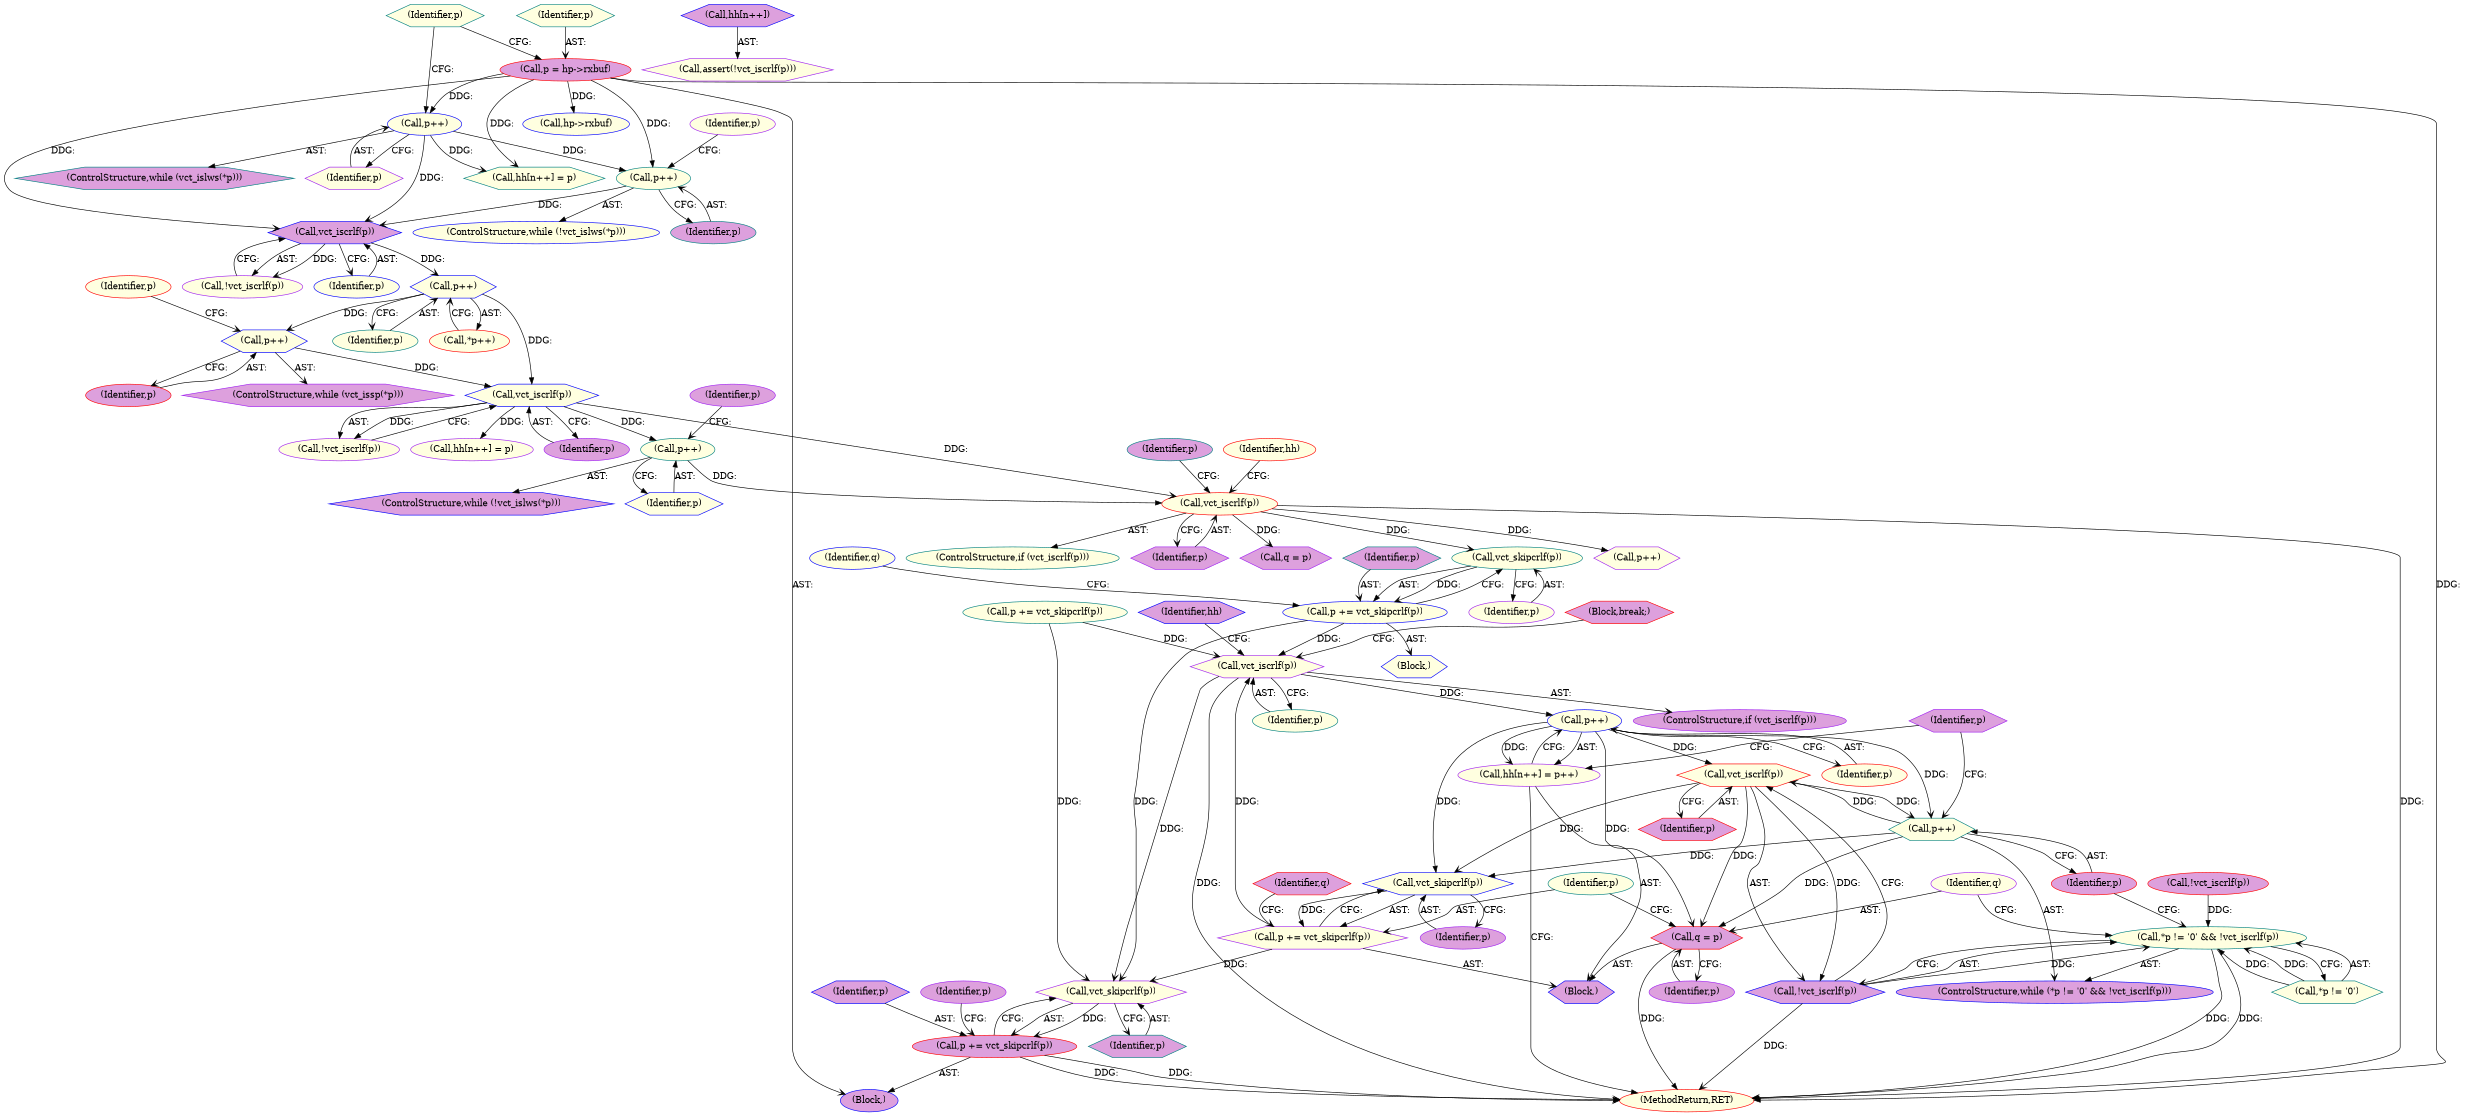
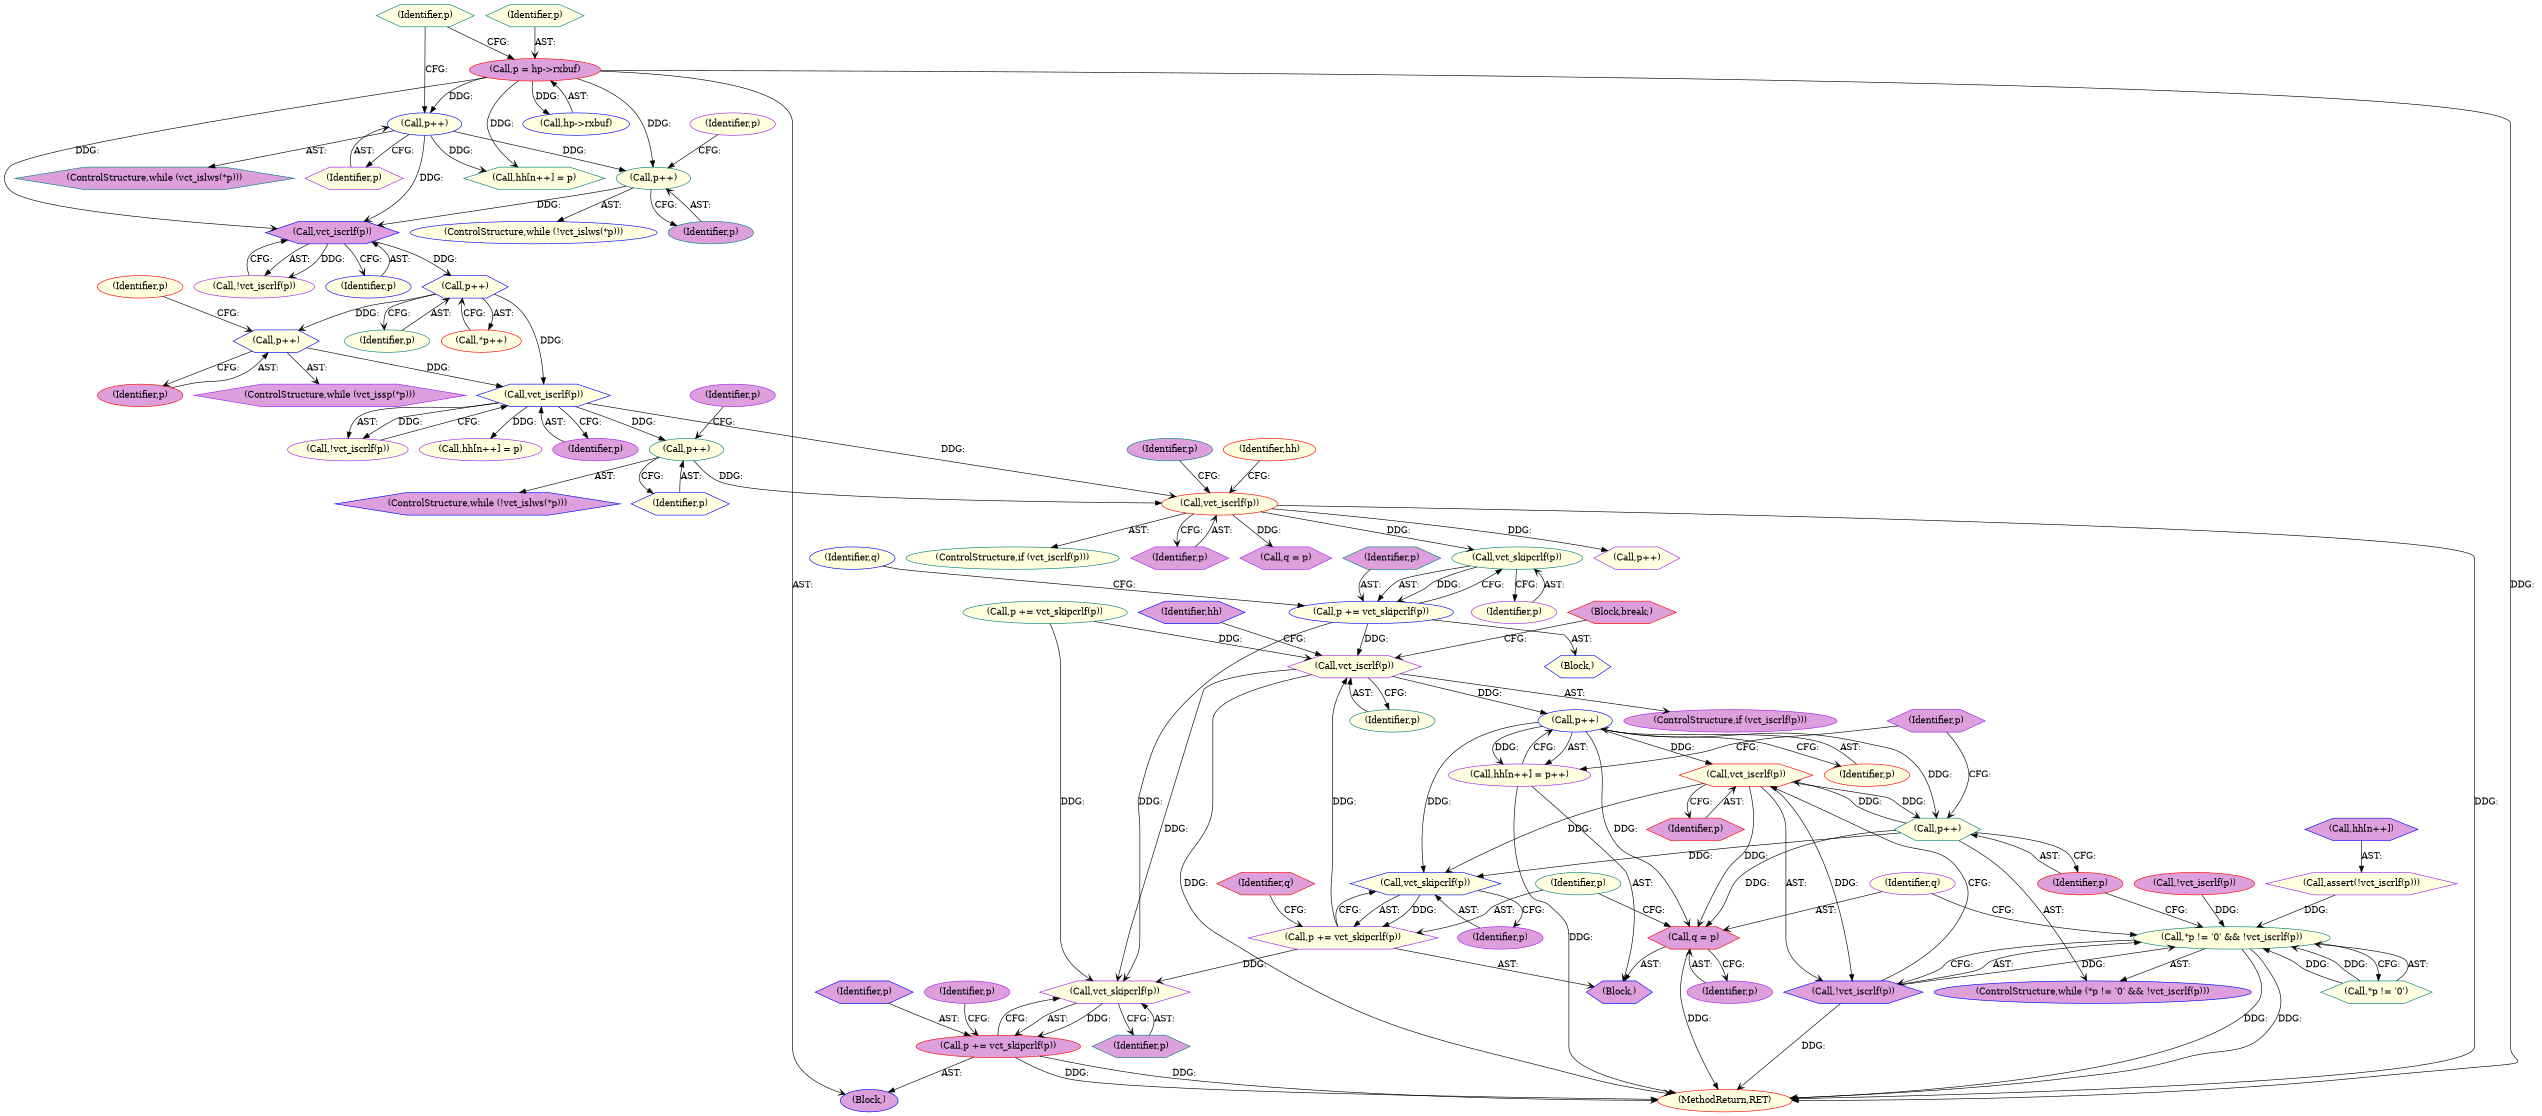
edge "(Call,hp->rxbuf)" -> "(Call,p = hp->rxbuf)": added, label "AST:"
edge "(Call,assert(!vct_iscrlf(p)))" -> "(Call,*p != '0' && !vct_iscrlf(p))": added, label "DDG:"
edge "(Call,hh[n++] = p++)" -> "(MethodReturn,RET)": label "CFG: " -> "DDG: "
